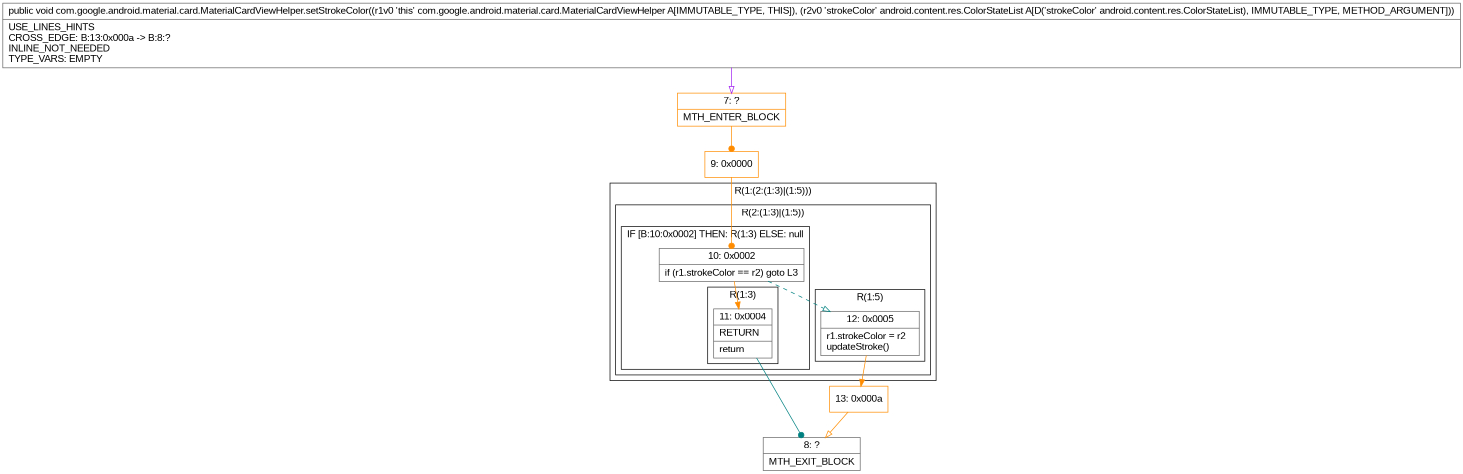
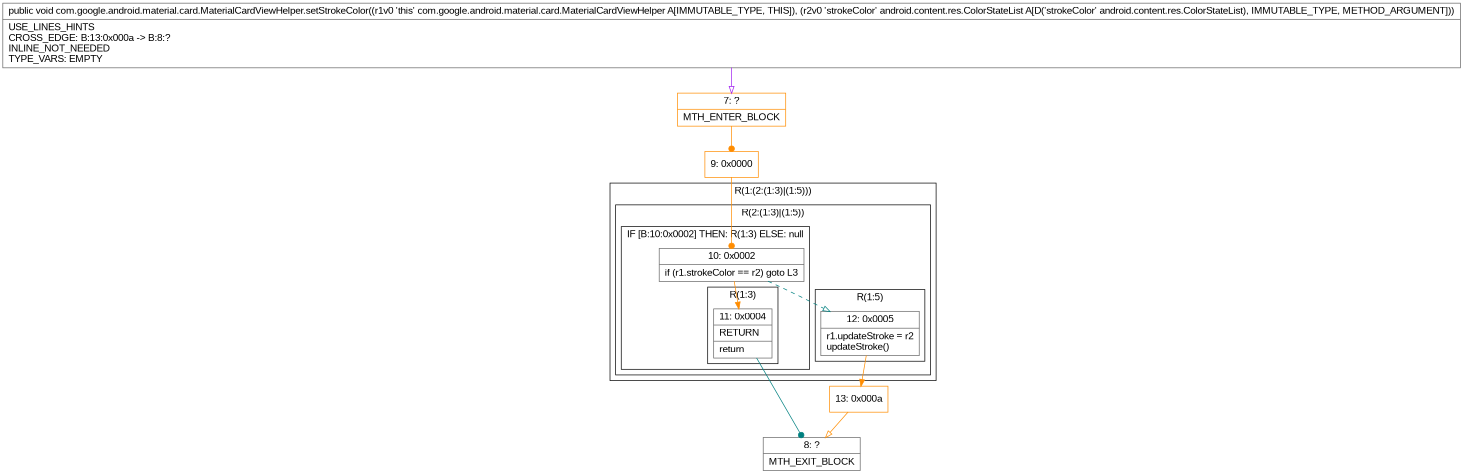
node "12: 0x0005": text "r1.strokeColor = r2" -> "r1.updateStroke = r2"
